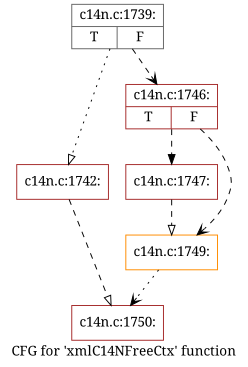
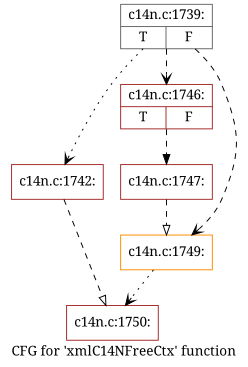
edge "c14n.c:1739:" -> "c14n.c:1742:": arrowhead onormal -> vee
edge "c14n.c:1746:" -> "c14n.c:1749:": now "c14n.c:1739:" -> "c14n.c:1749:"
